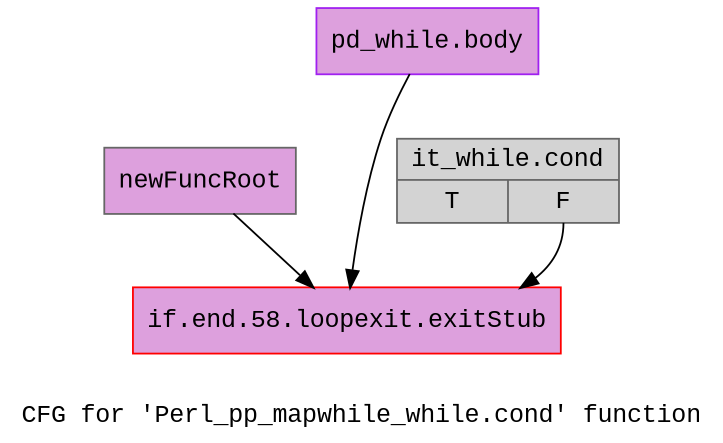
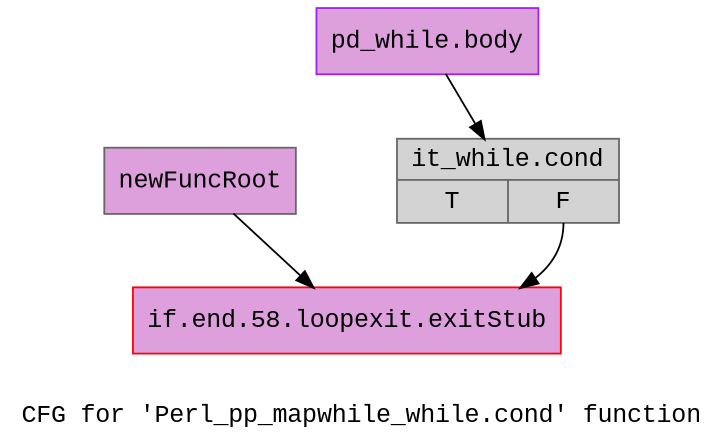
edge "pd_while.body" -> "if.end.58.loopexit.exitStub": now "pd_while.body" -> "it_while.cond"
